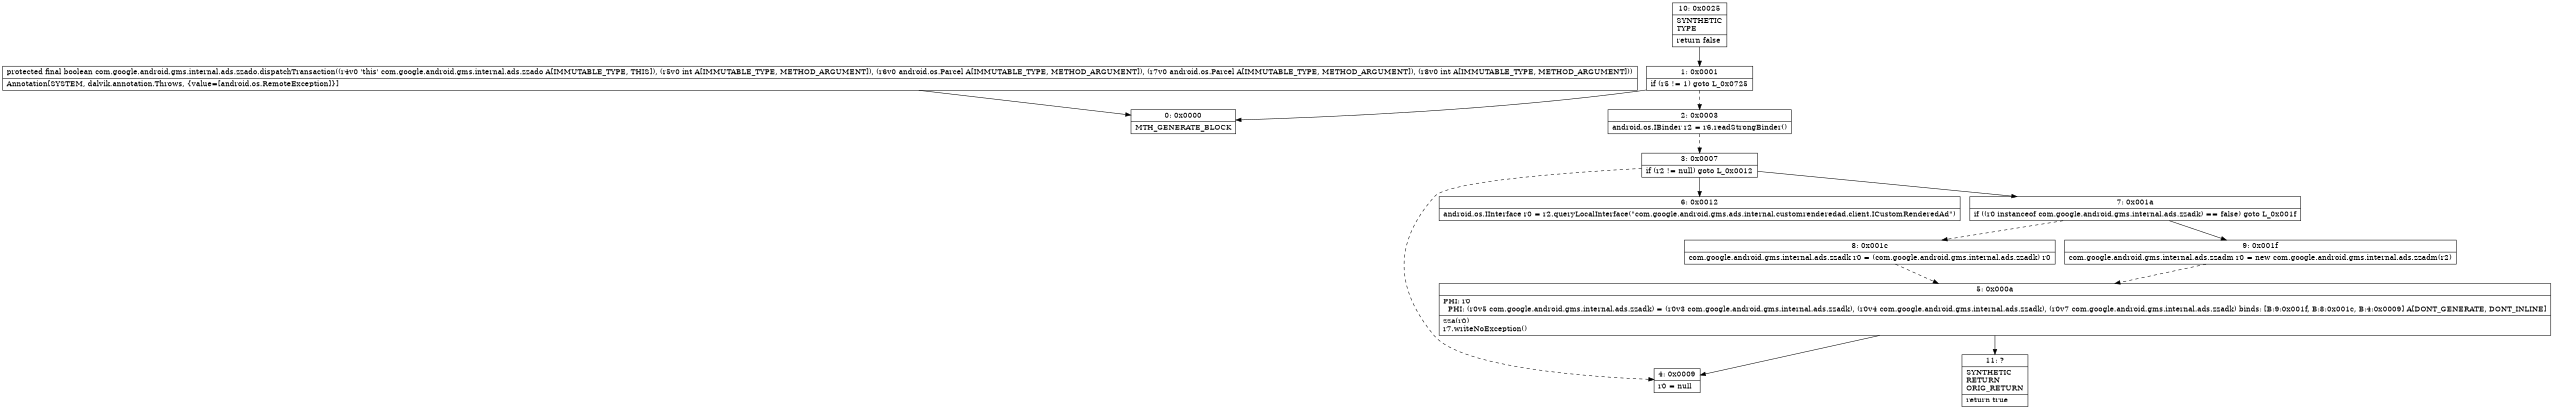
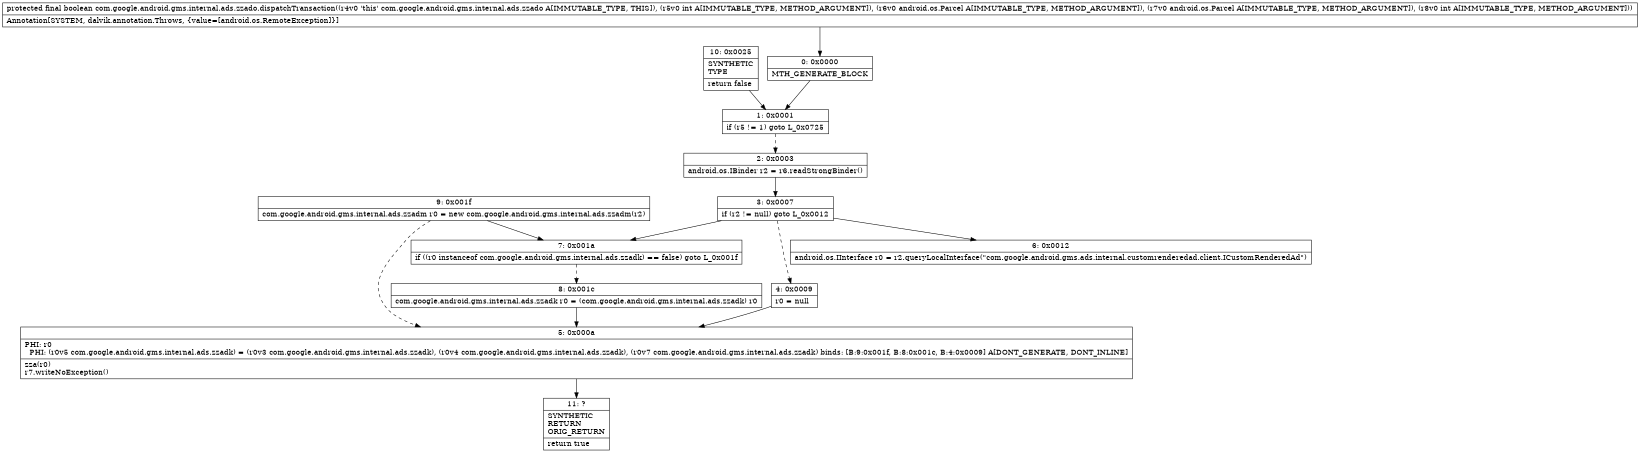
edge "1: 0x0001" -> "0: 0x0000": reversed
edge "2: 0x0003" -> "3: 0x0007": style dashed -> solid
edge "7: 0x001a" -> "9: 0x001f": reversed
edge "8: 0x001c" -> "5: 0x000a": style dashed -> solid
edge "5: 0x000a" -> "4: 0x0009": reversed
